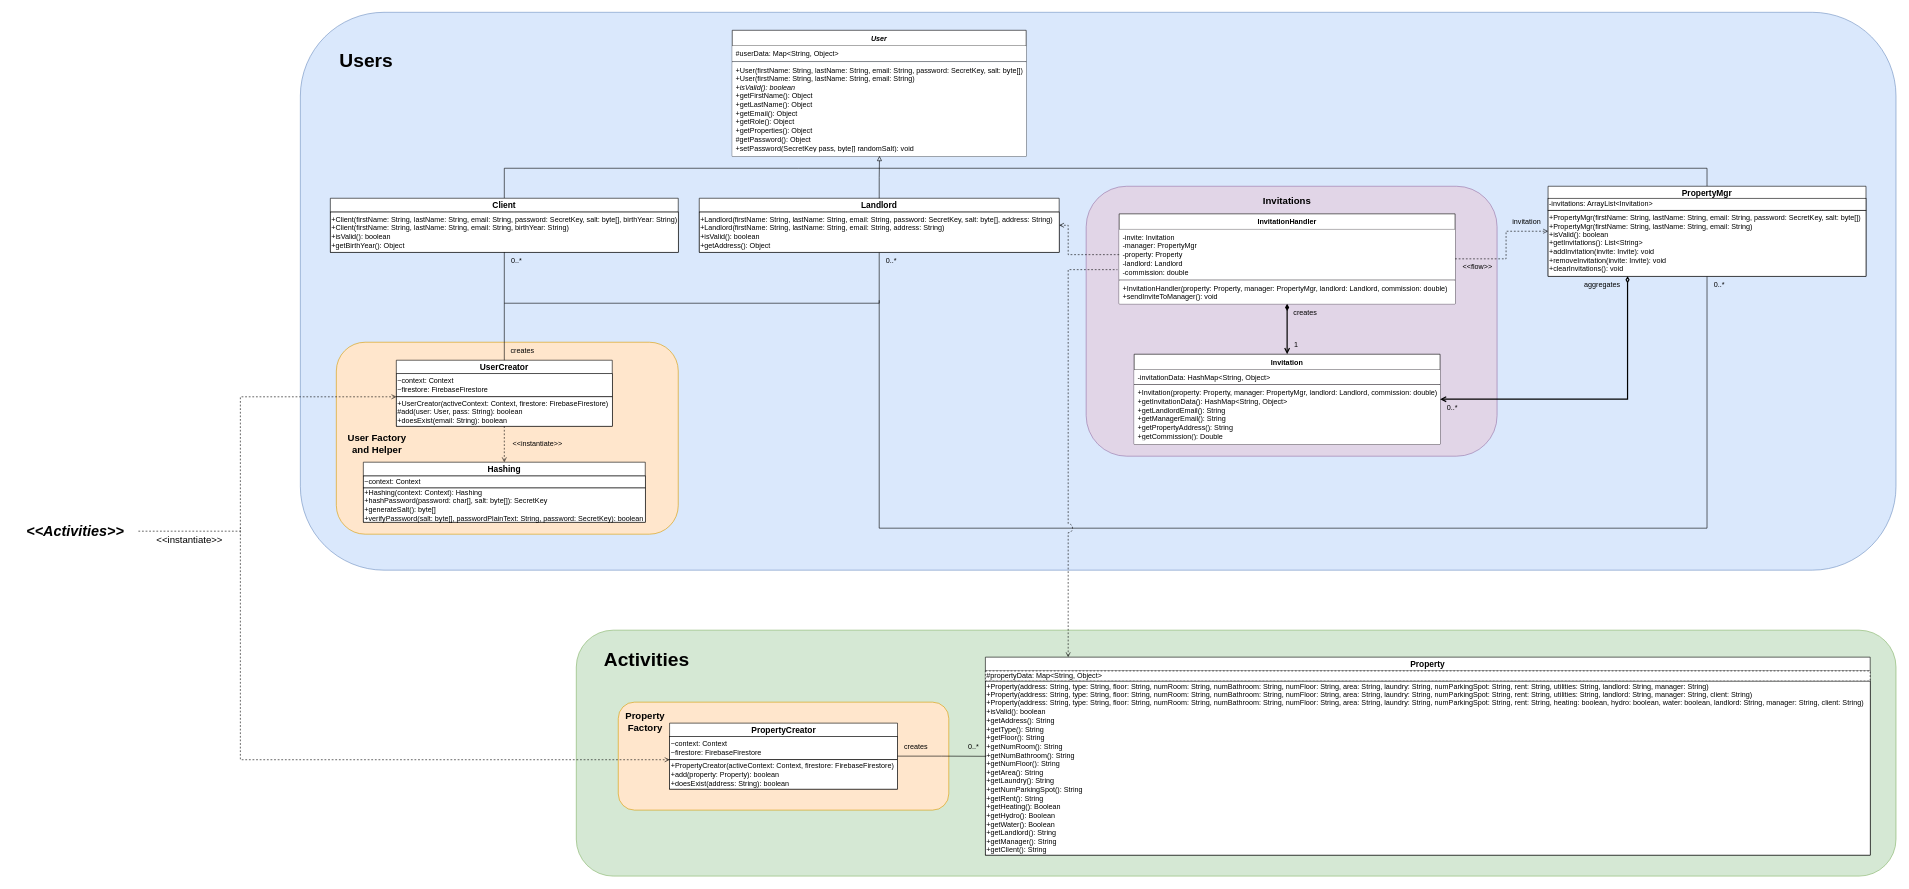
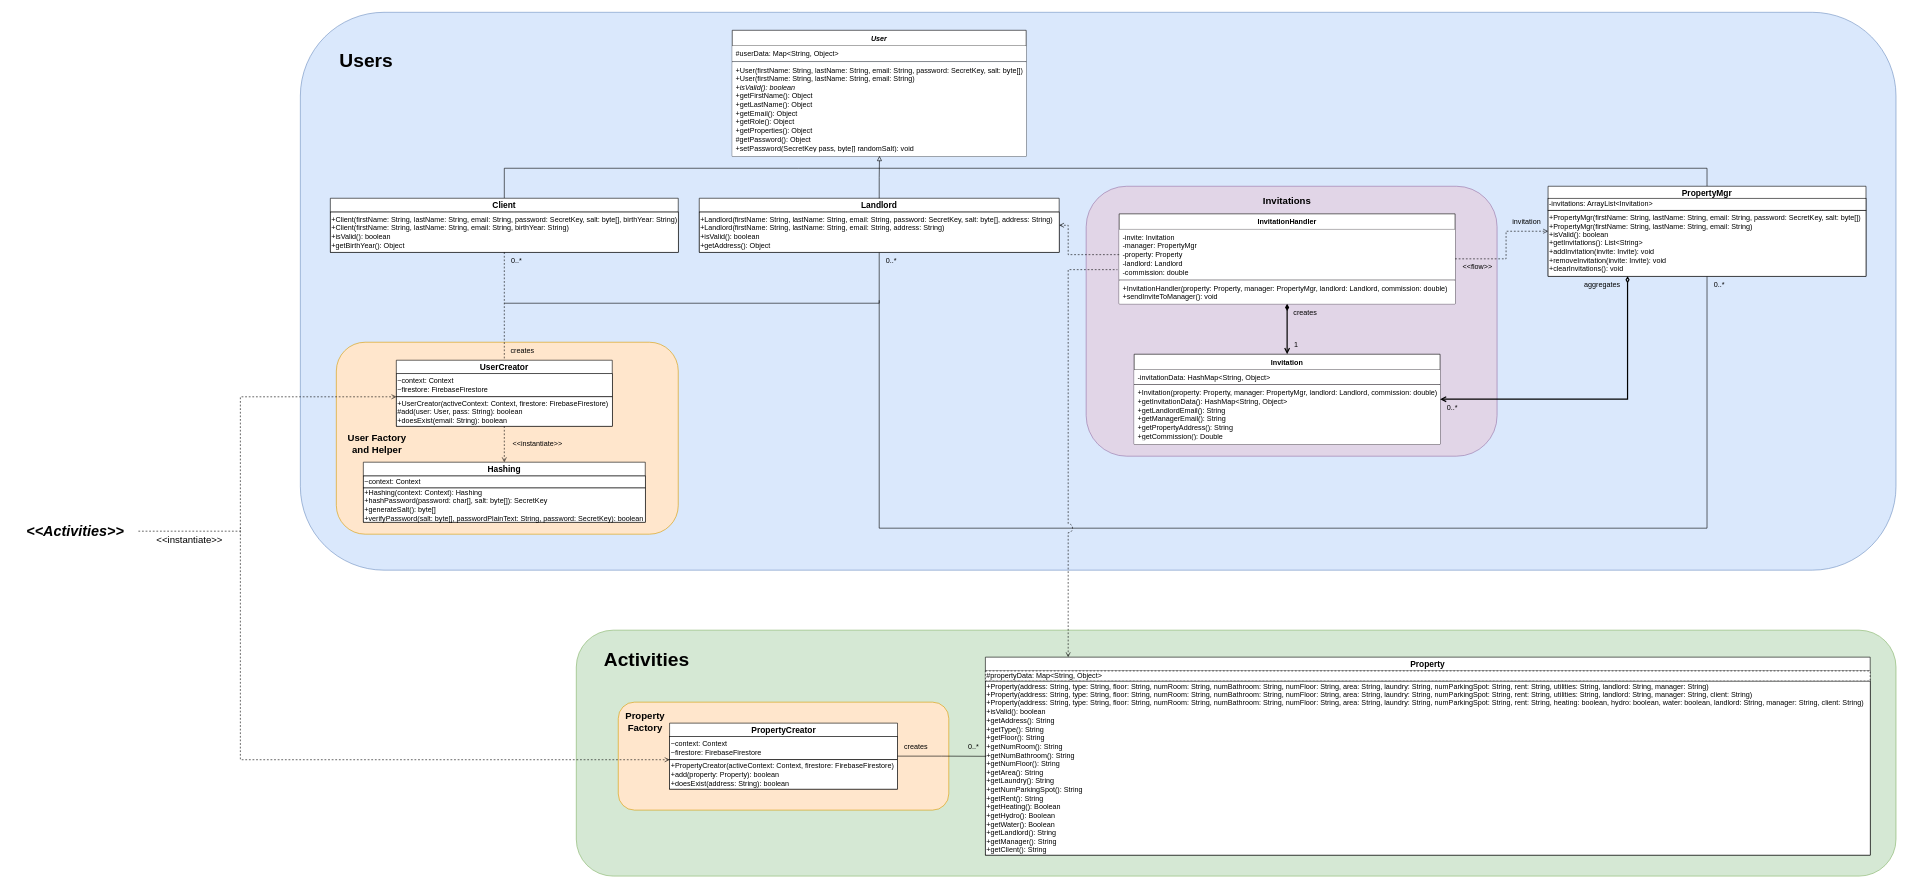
edge "Client" -- "UserCreator": style solid -> dashed
